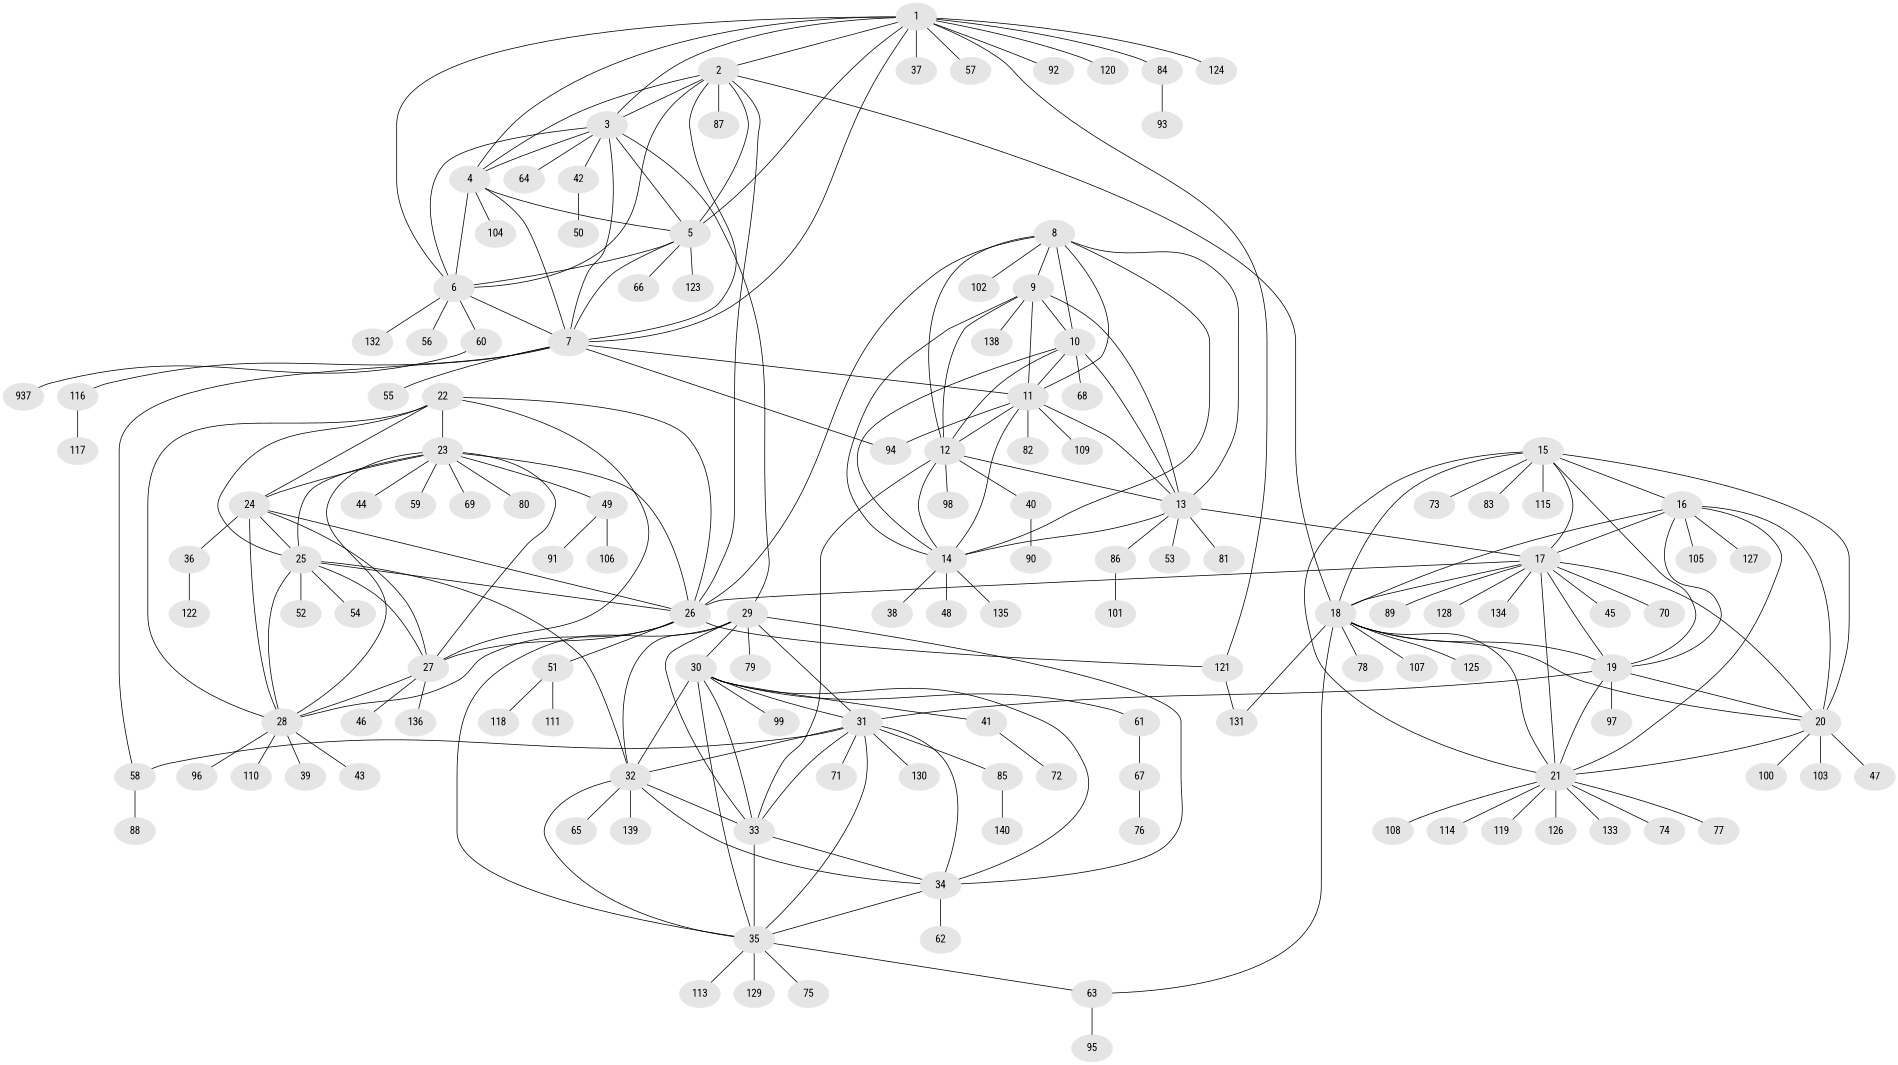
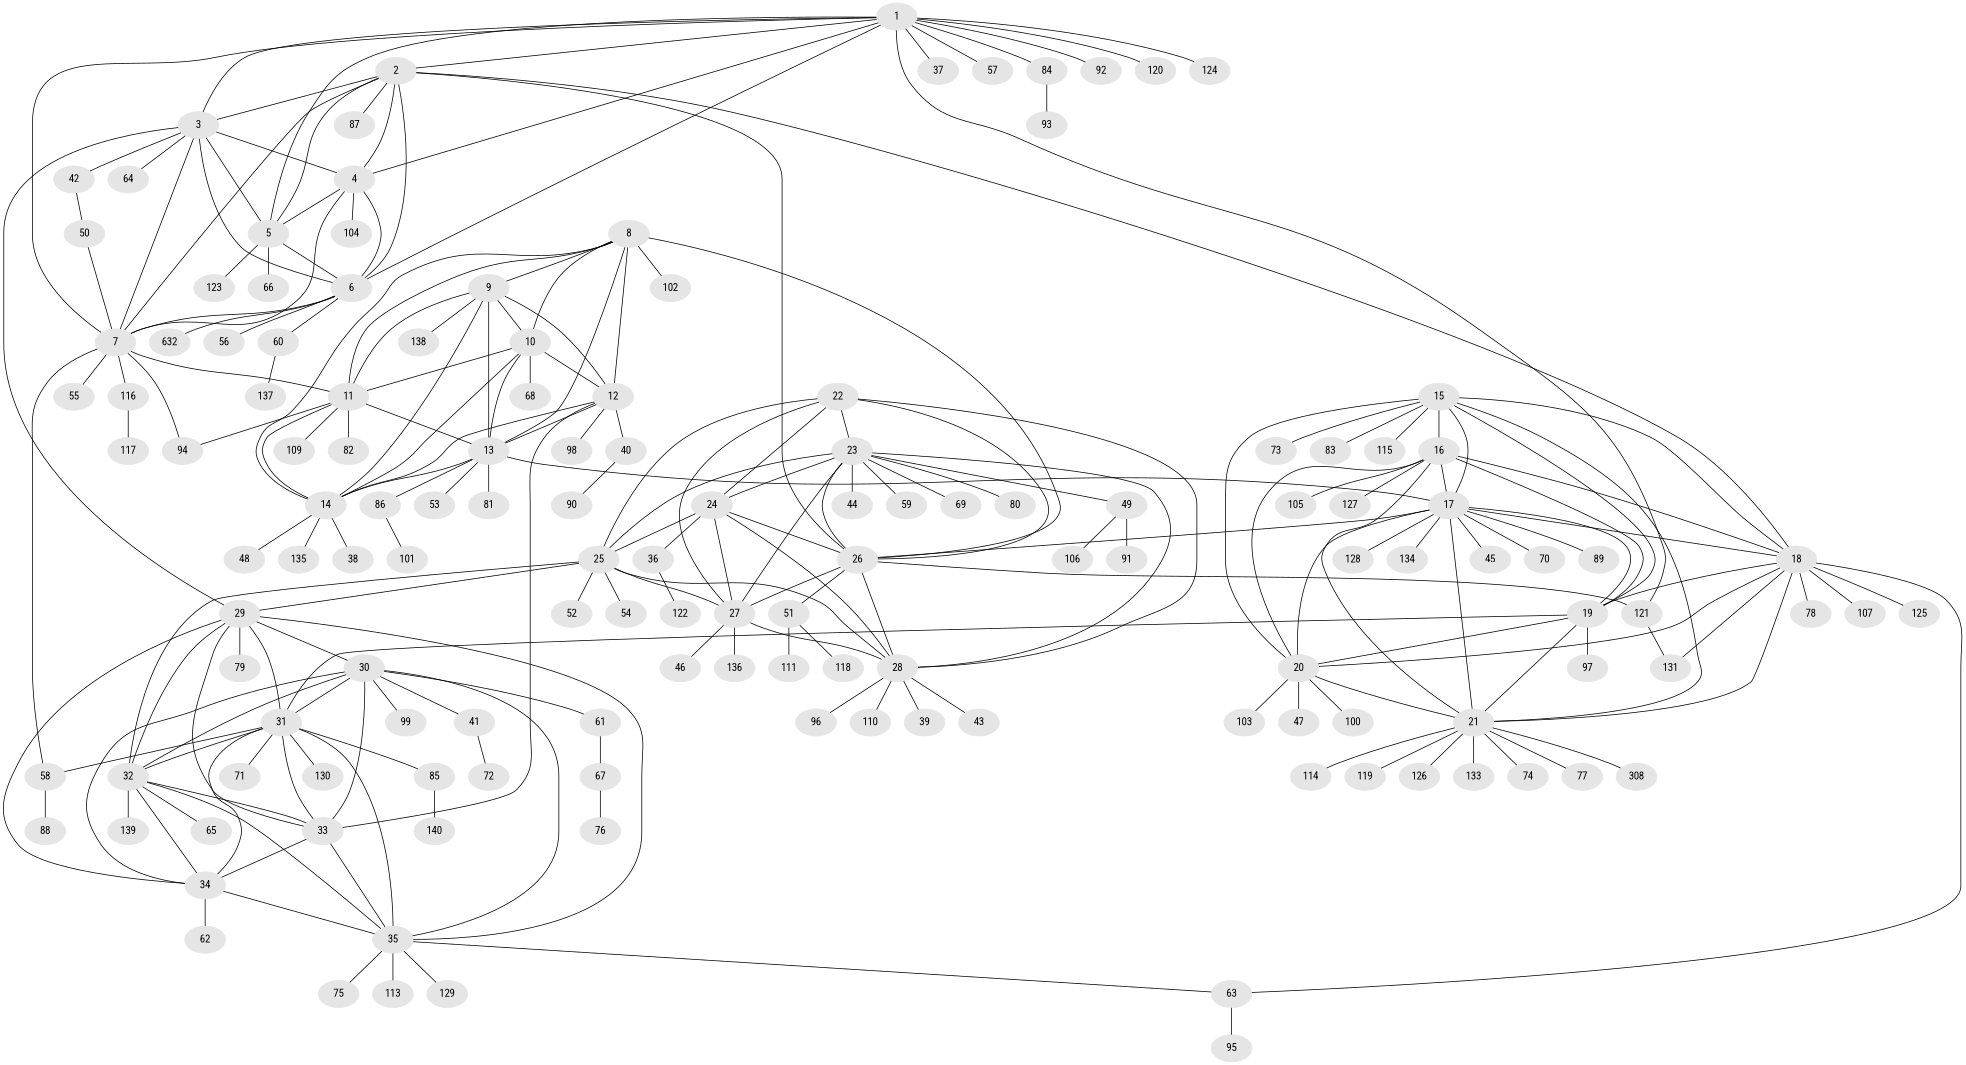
edge "5" -- "7": now "50" -- "7"
node "132": label "132" -> "632"
node "937": label "937" -> "137"
edge "11" -- "12": removed
edge "25" -- "26": now "25" -- "29"
node "108": label "108" -> "308"
